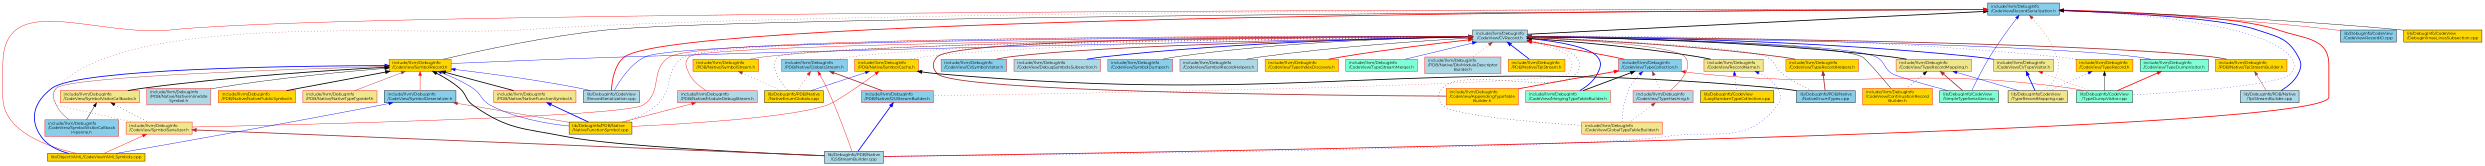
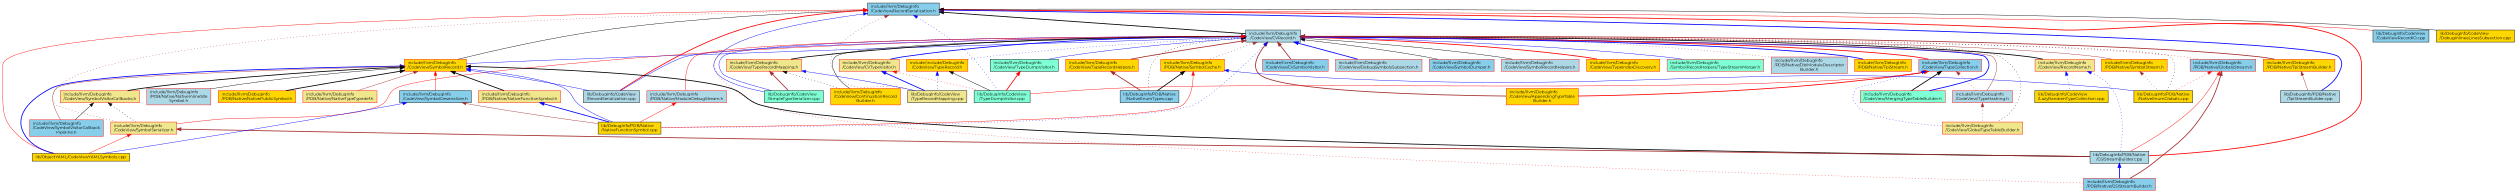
node "include/llvm/DebugInfo /CodeView/TypeStreamMerger.h": label "include/llvm/DebugInfo /CodeView/TypeStreamMerger.h" -> "include/llvm/DebugInfo /SymbolRecordHelpers/TypeStreamMerger.h"
node "include/llvm/DebugInfo /CodeView/TypeRecord.h": label "include/llvm/DebugInfo /CodeView/TypeRecord.h" -> "include/include/DebugInfo /CodeView/TypeRecord.h"
edge "lib/DebugInfo/PDB/Native /GSIStreamBuilder.cpp" -> "include/llvm/DebugInfo /PDB/Native/GSIStreamBuilder.h": reversed
